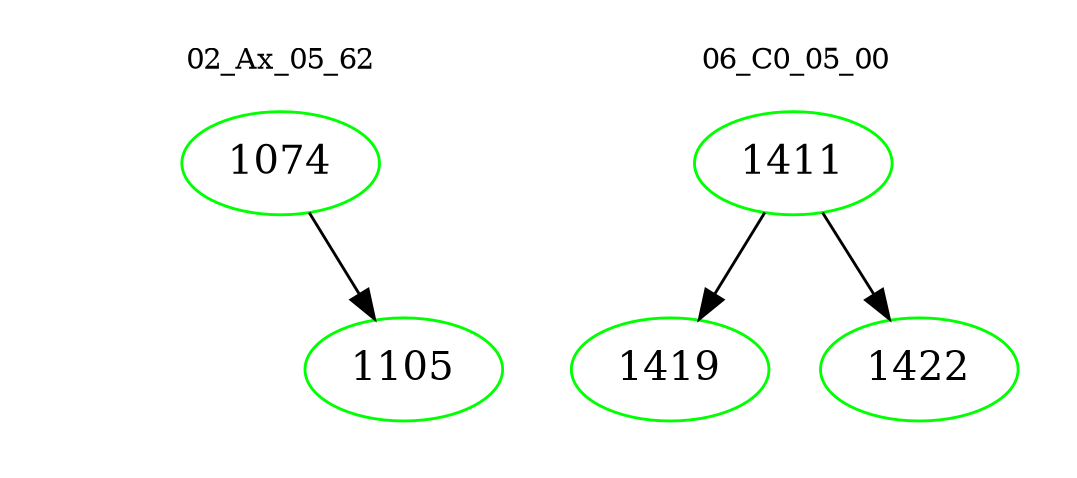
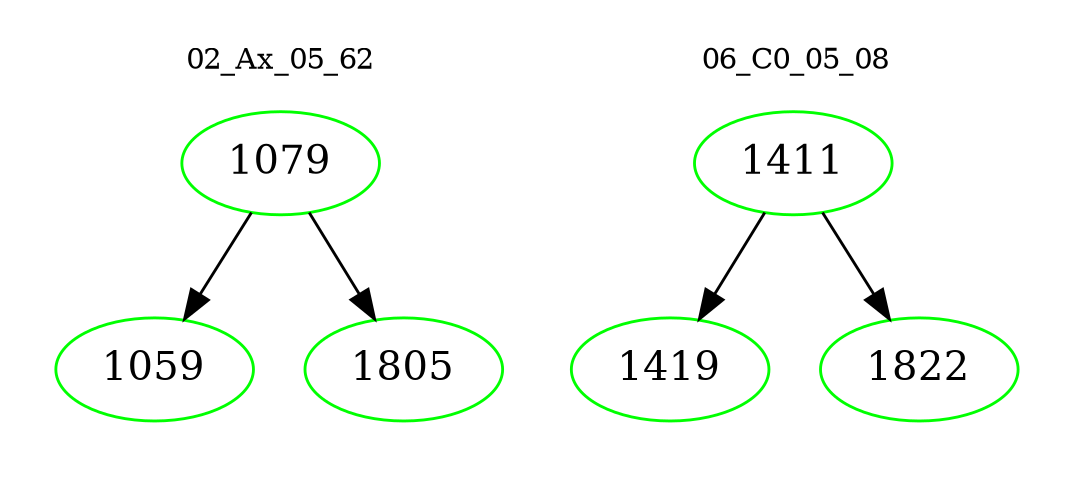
cluster "06_C0_05_00": label "06_C0_05_00" -> "06_C0_05_08"
node "1074": label "1074" -> "1079"
node "1059": added
node "1105": label "1105" -> "1805"
node "1422": label "1422" -> "1822"
